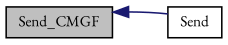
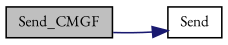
edge "Send" -> "Send_CMGF": reversed
